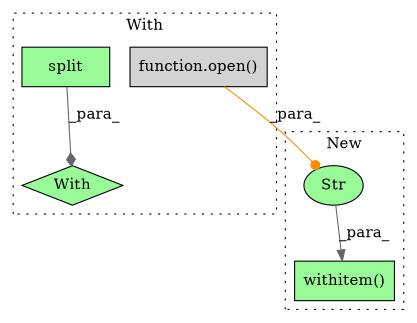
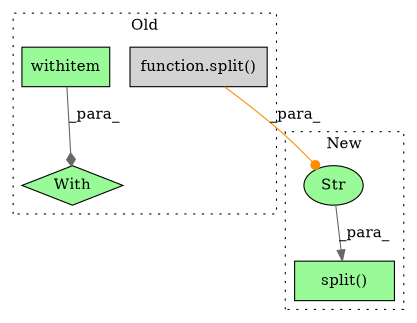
cluster "With": label "With" -> "Old"
node "split": label "split" -> "withitem"
node "function.open()": label "function.open()" -> "function.split()"
node "withitem()": label "withitem()" -> "split()"
